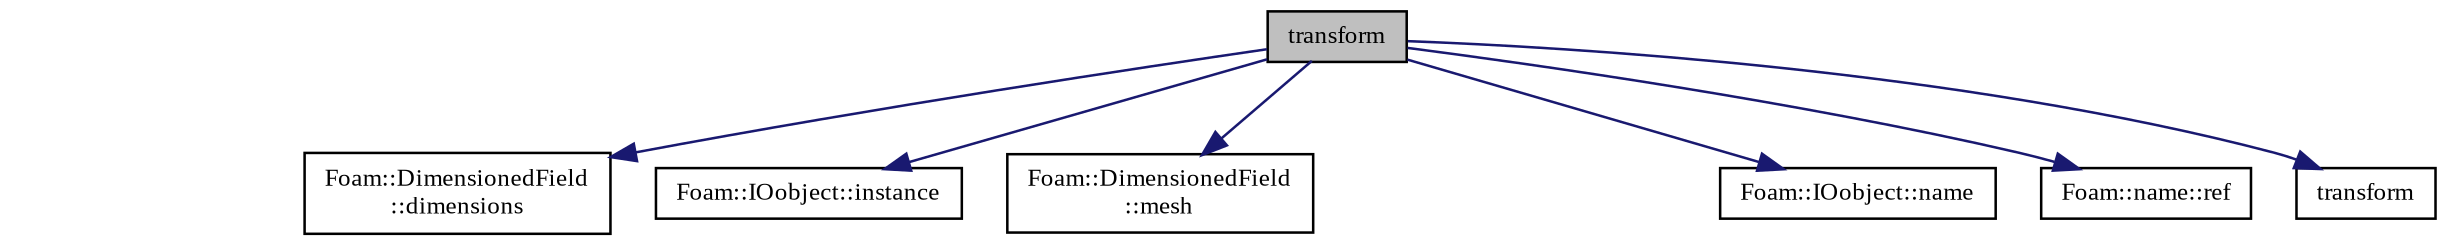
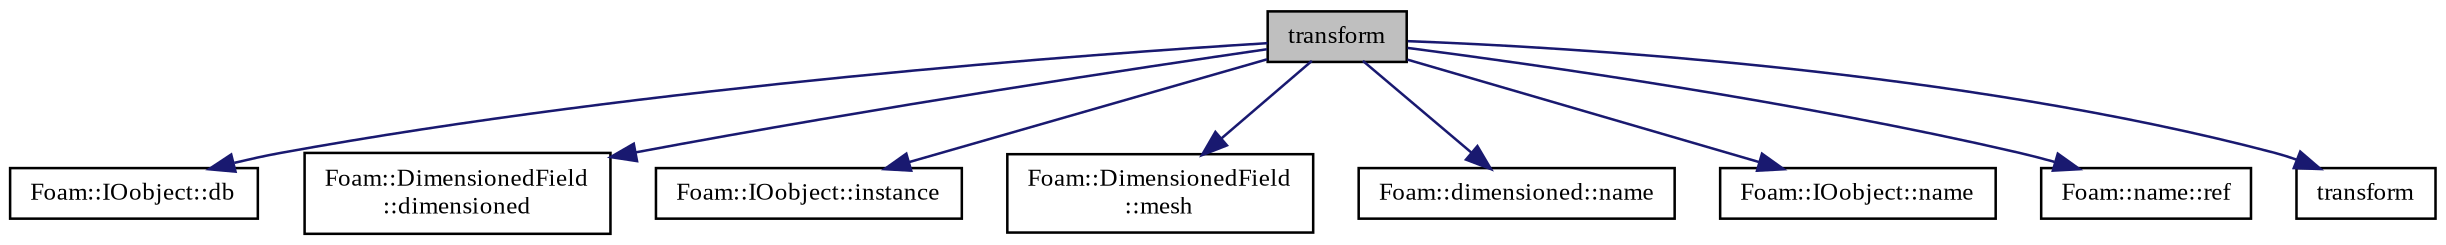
node "Foam::IOobject::db": added
node "Foam::DimensionedField ::dimensions": label "Foam::DimensionedField ::dimensions" -> "Foam::DimensionedField ::dimensioned"
node "Foam::dimensioned::name": added
